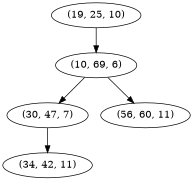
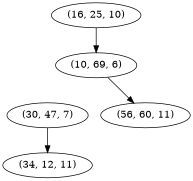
node "(19, 25, 10)": label "(19, 25, 10)" -> "(16, 25, 10)"
edge "(10, 69, 6)" -> "(30, 47, 7)": removed
node "(34, 42, 11)": label "(34, 42, 11)" -> "(34, 12, 11)"
